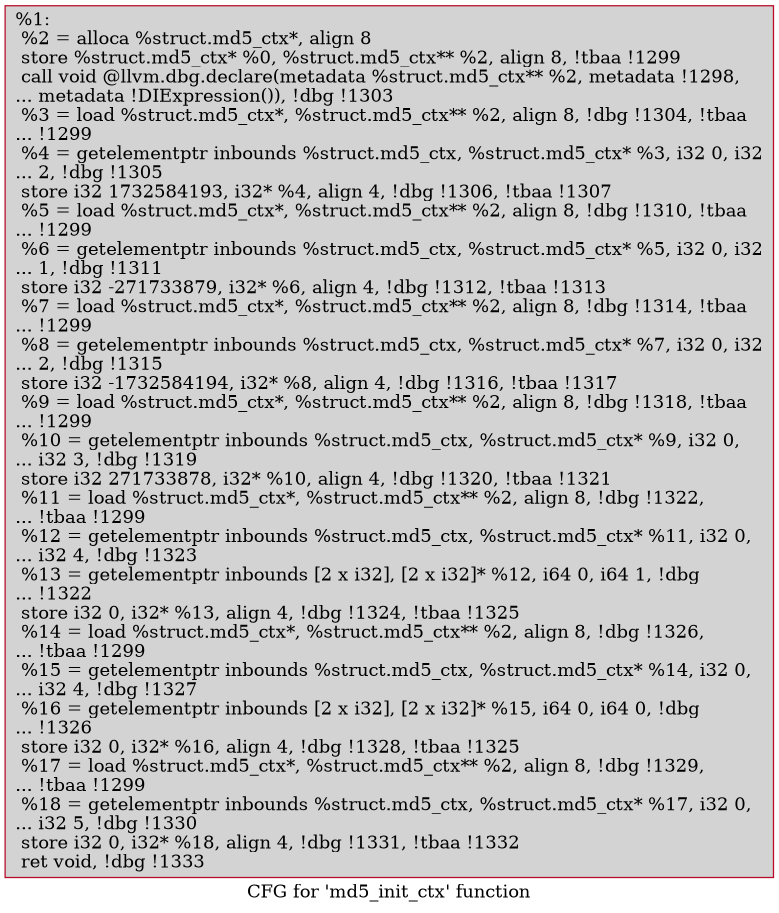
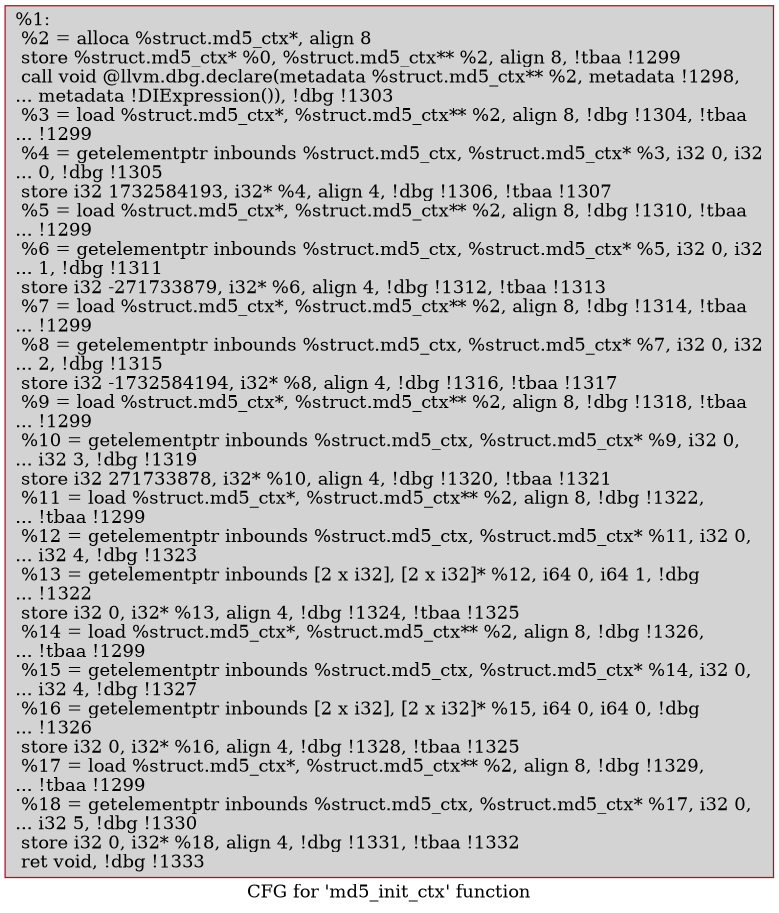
node "%1:": text "... 2, !dbg !1305" -> "... 0, !dbg !1305"
